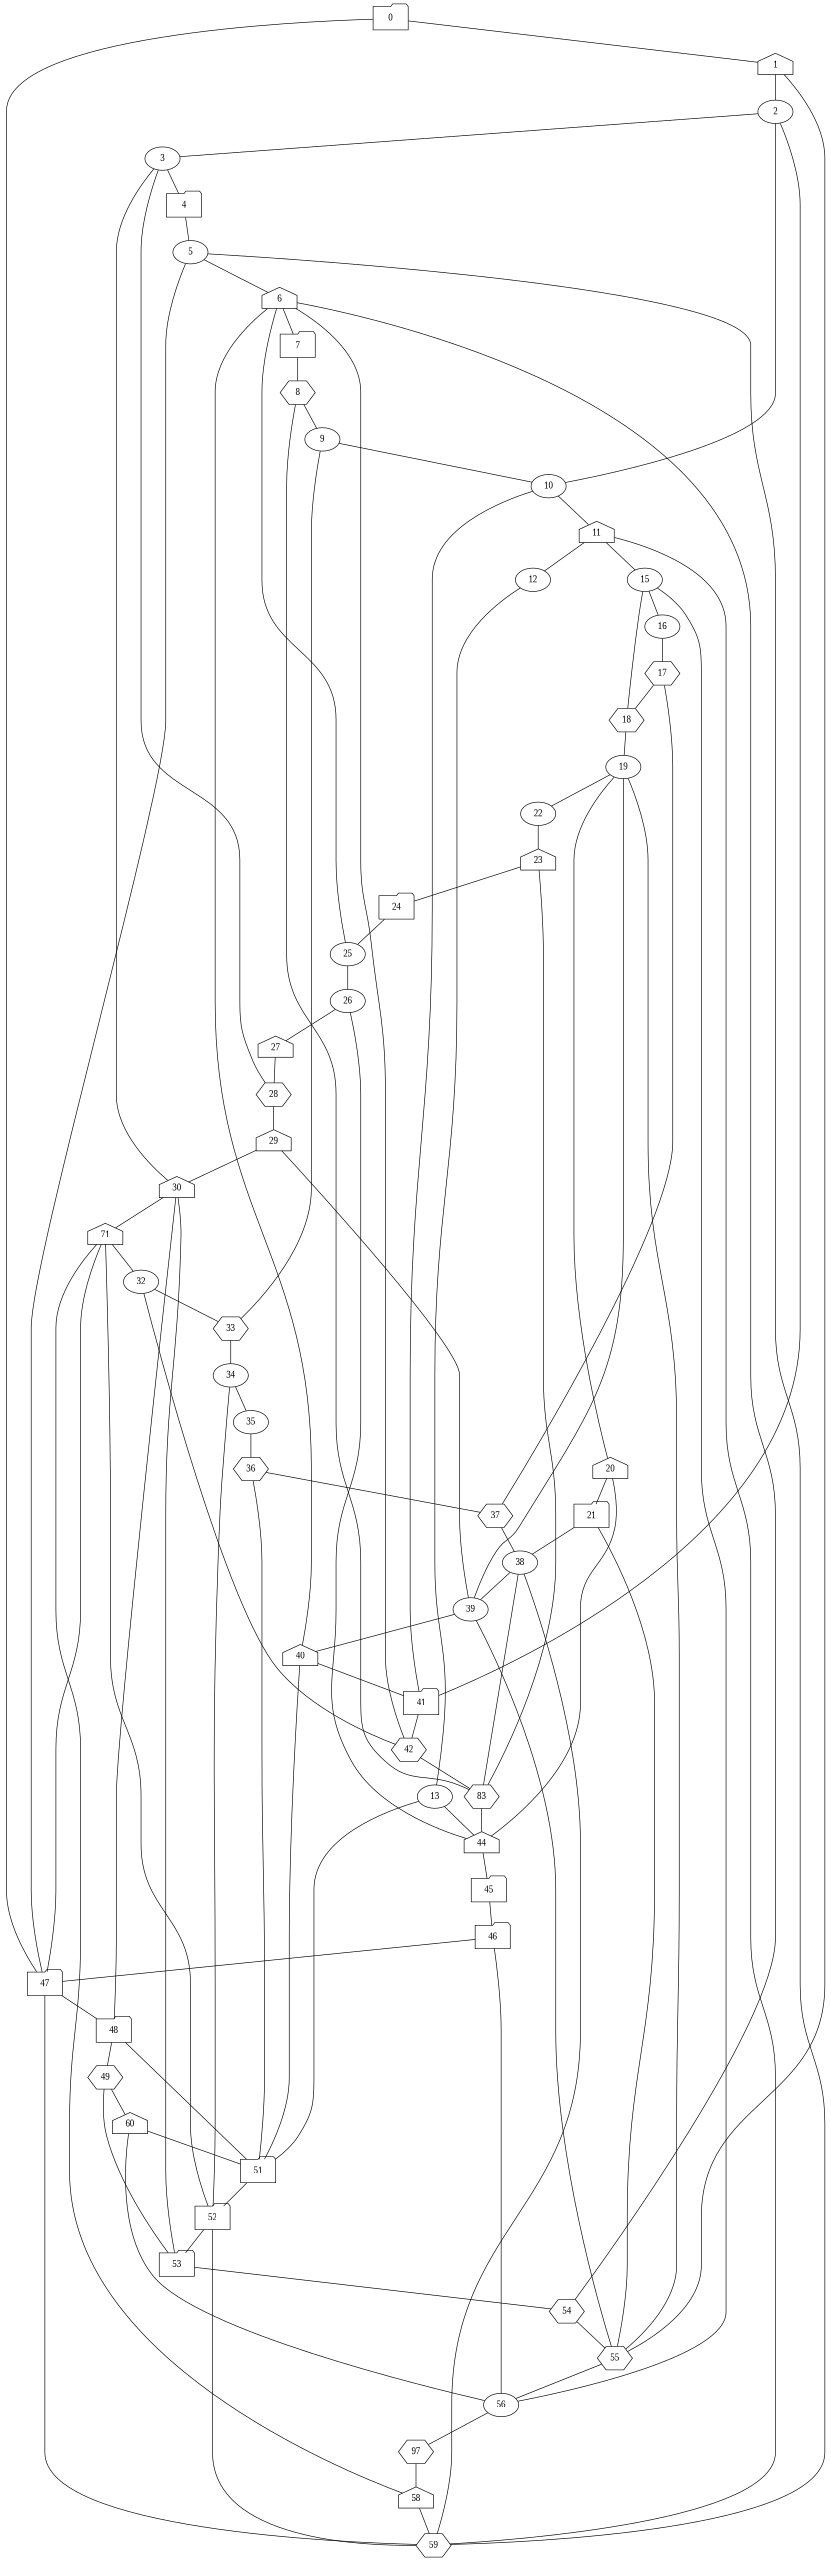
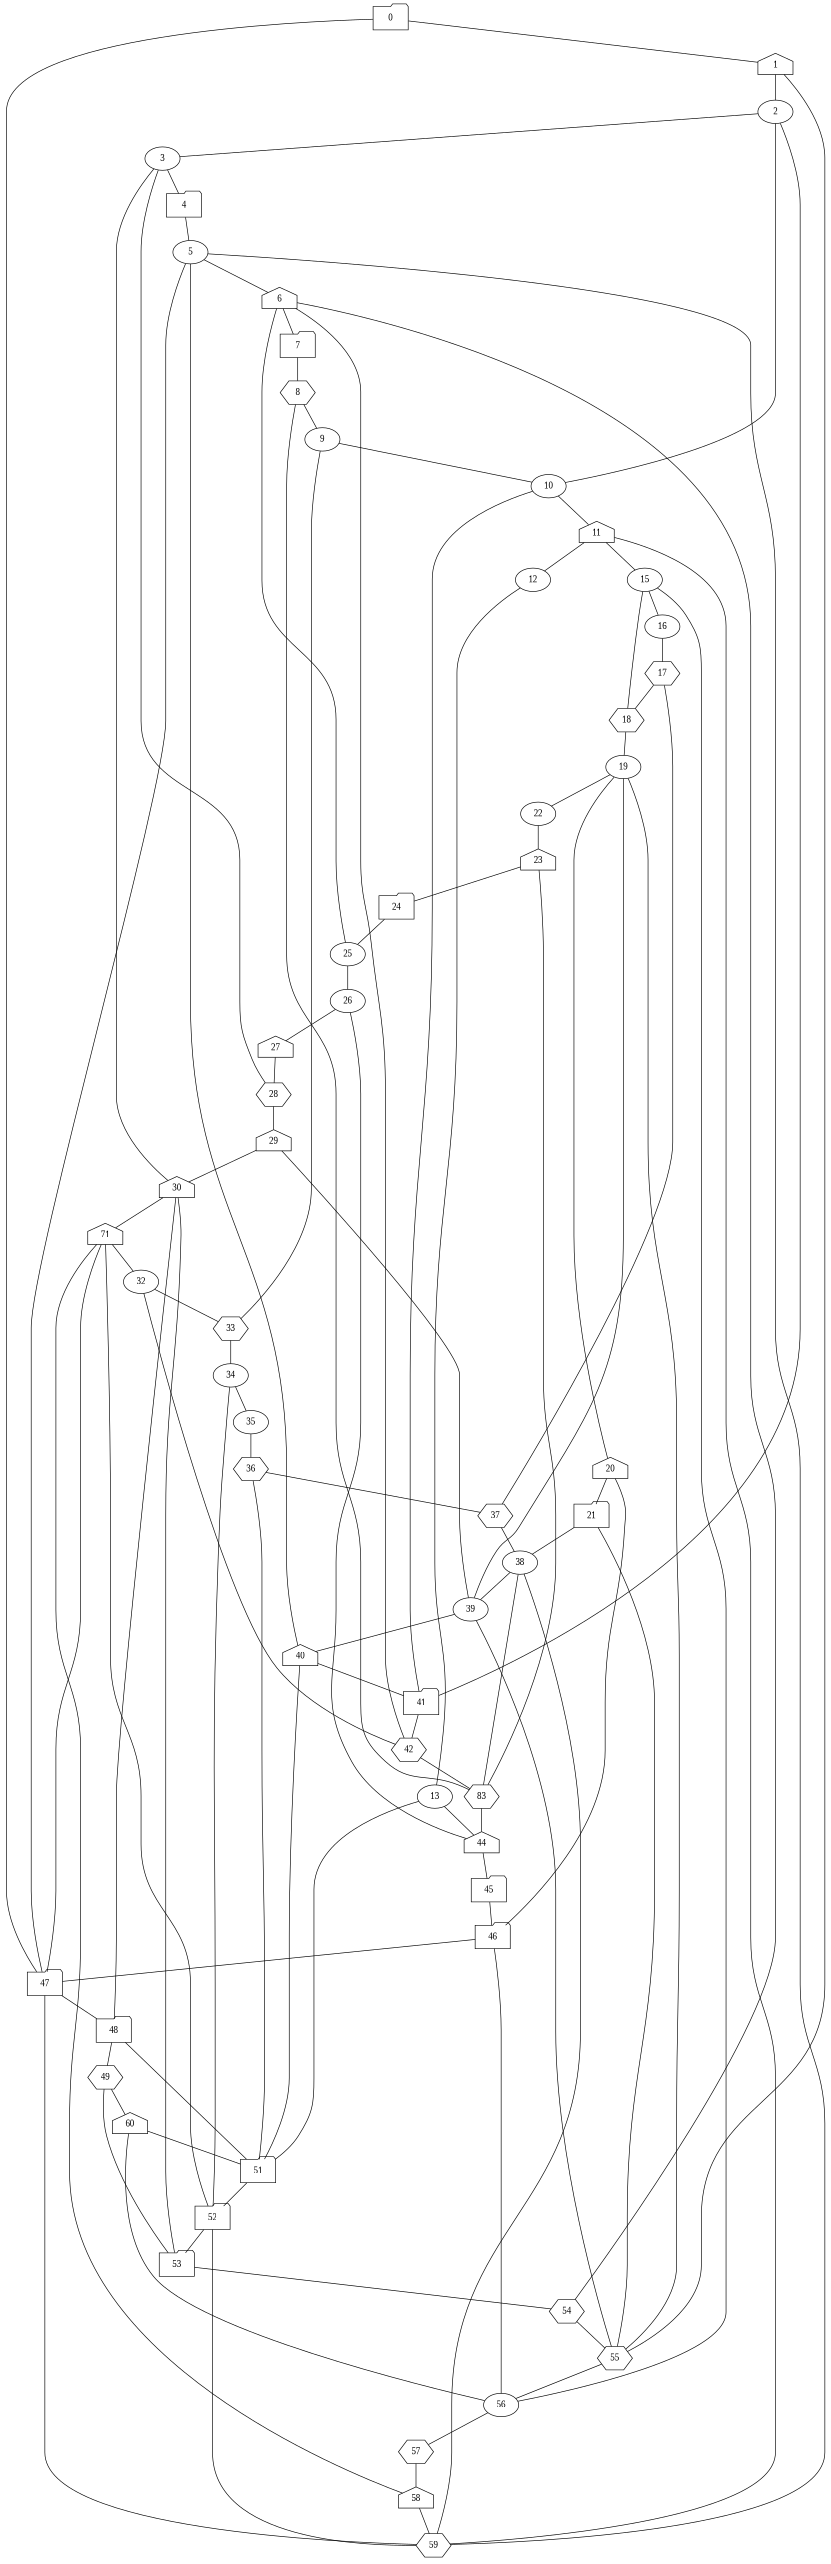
edge "6" -- "40": now "5" -- "40"
edge "20" -- "44": now "20" -- "46"
node "97": label "97" -> "57"
